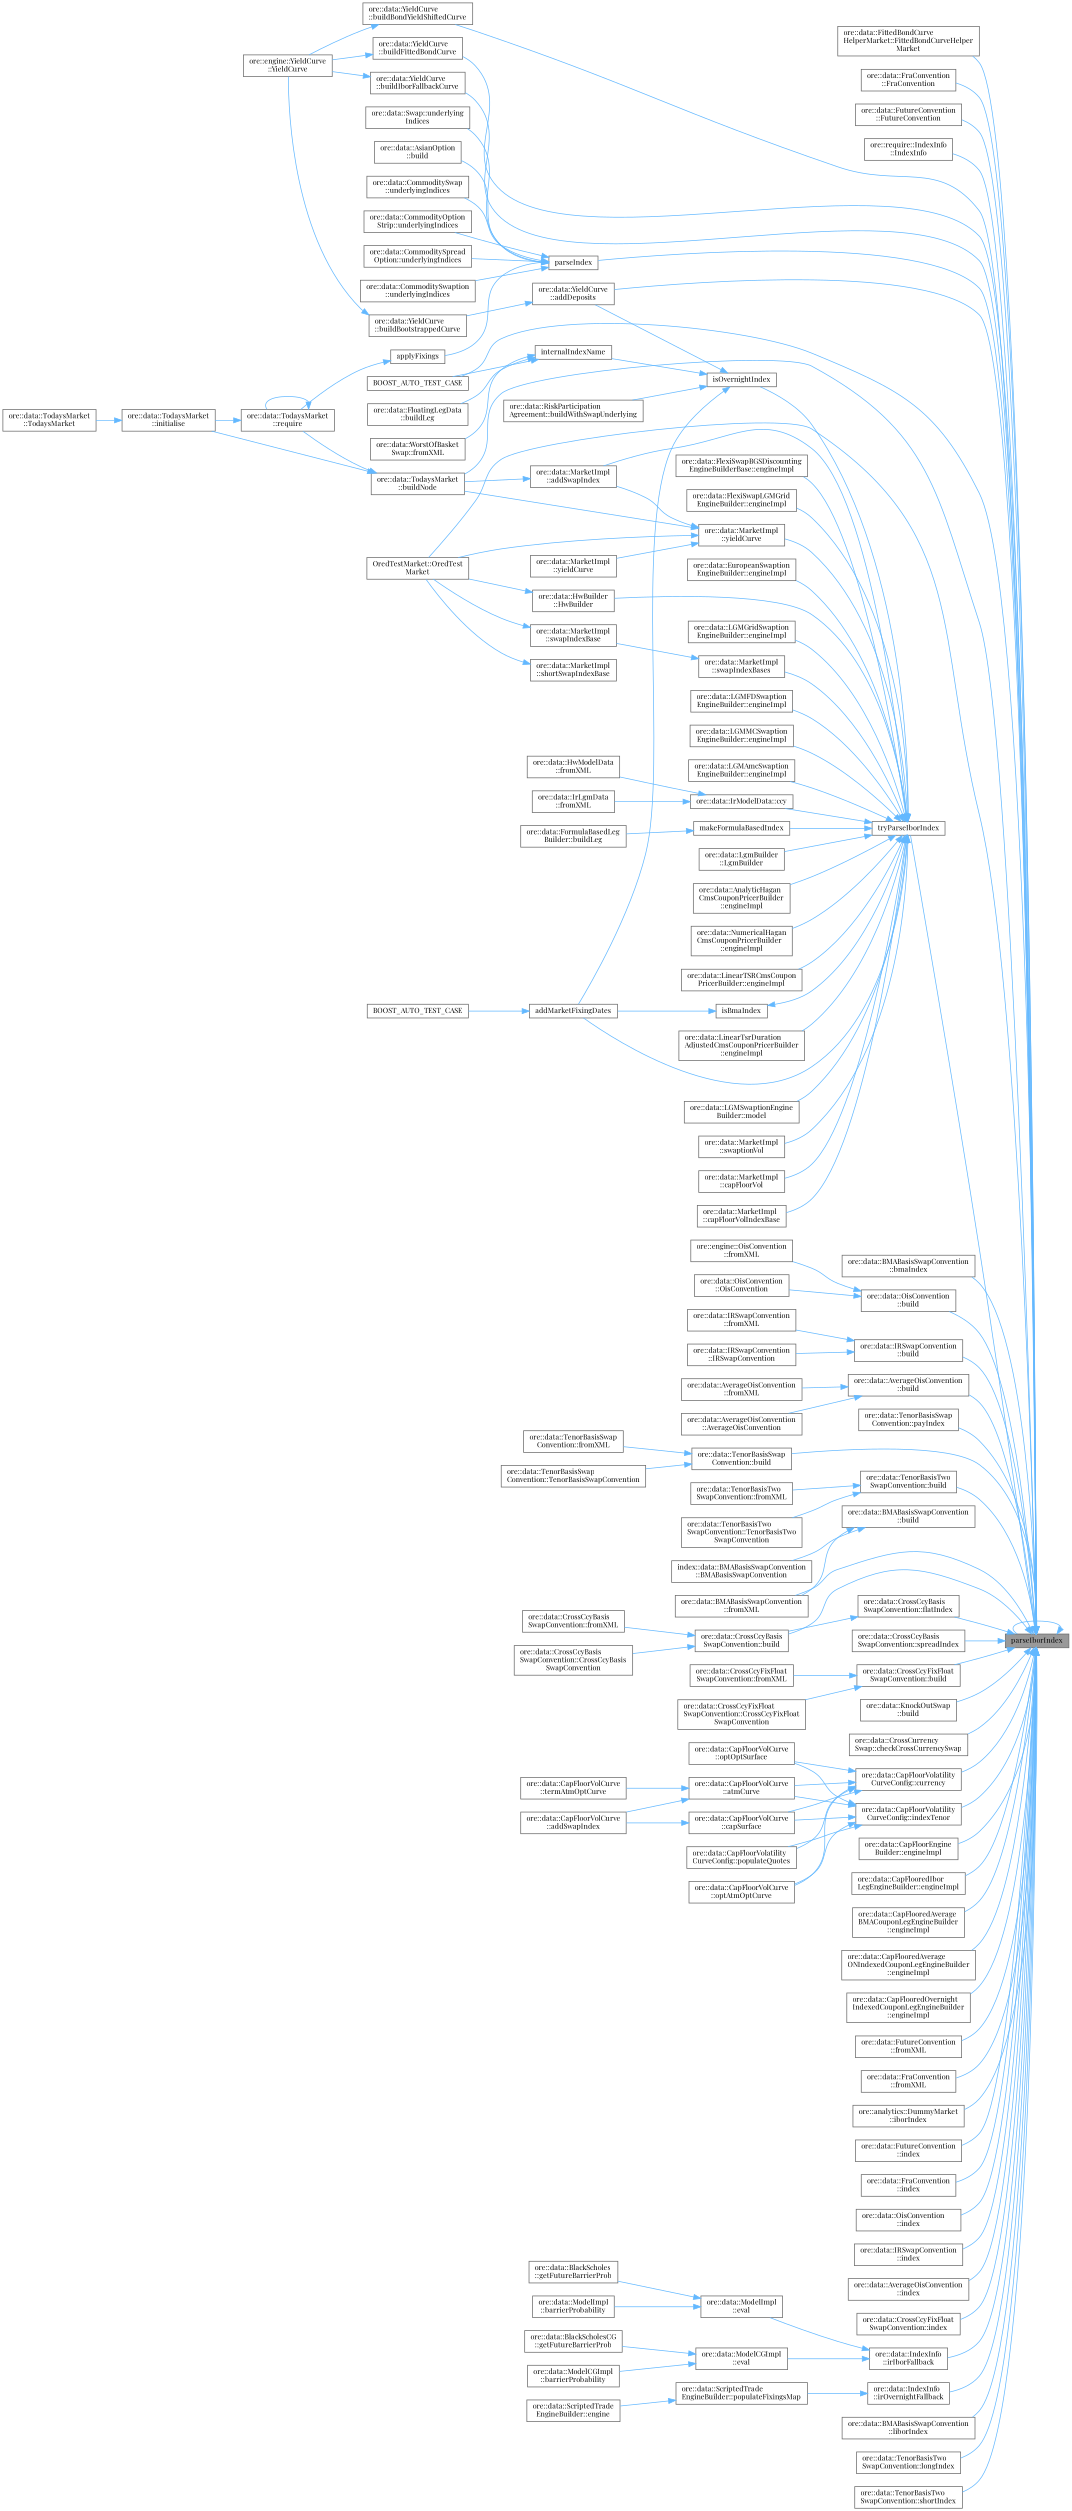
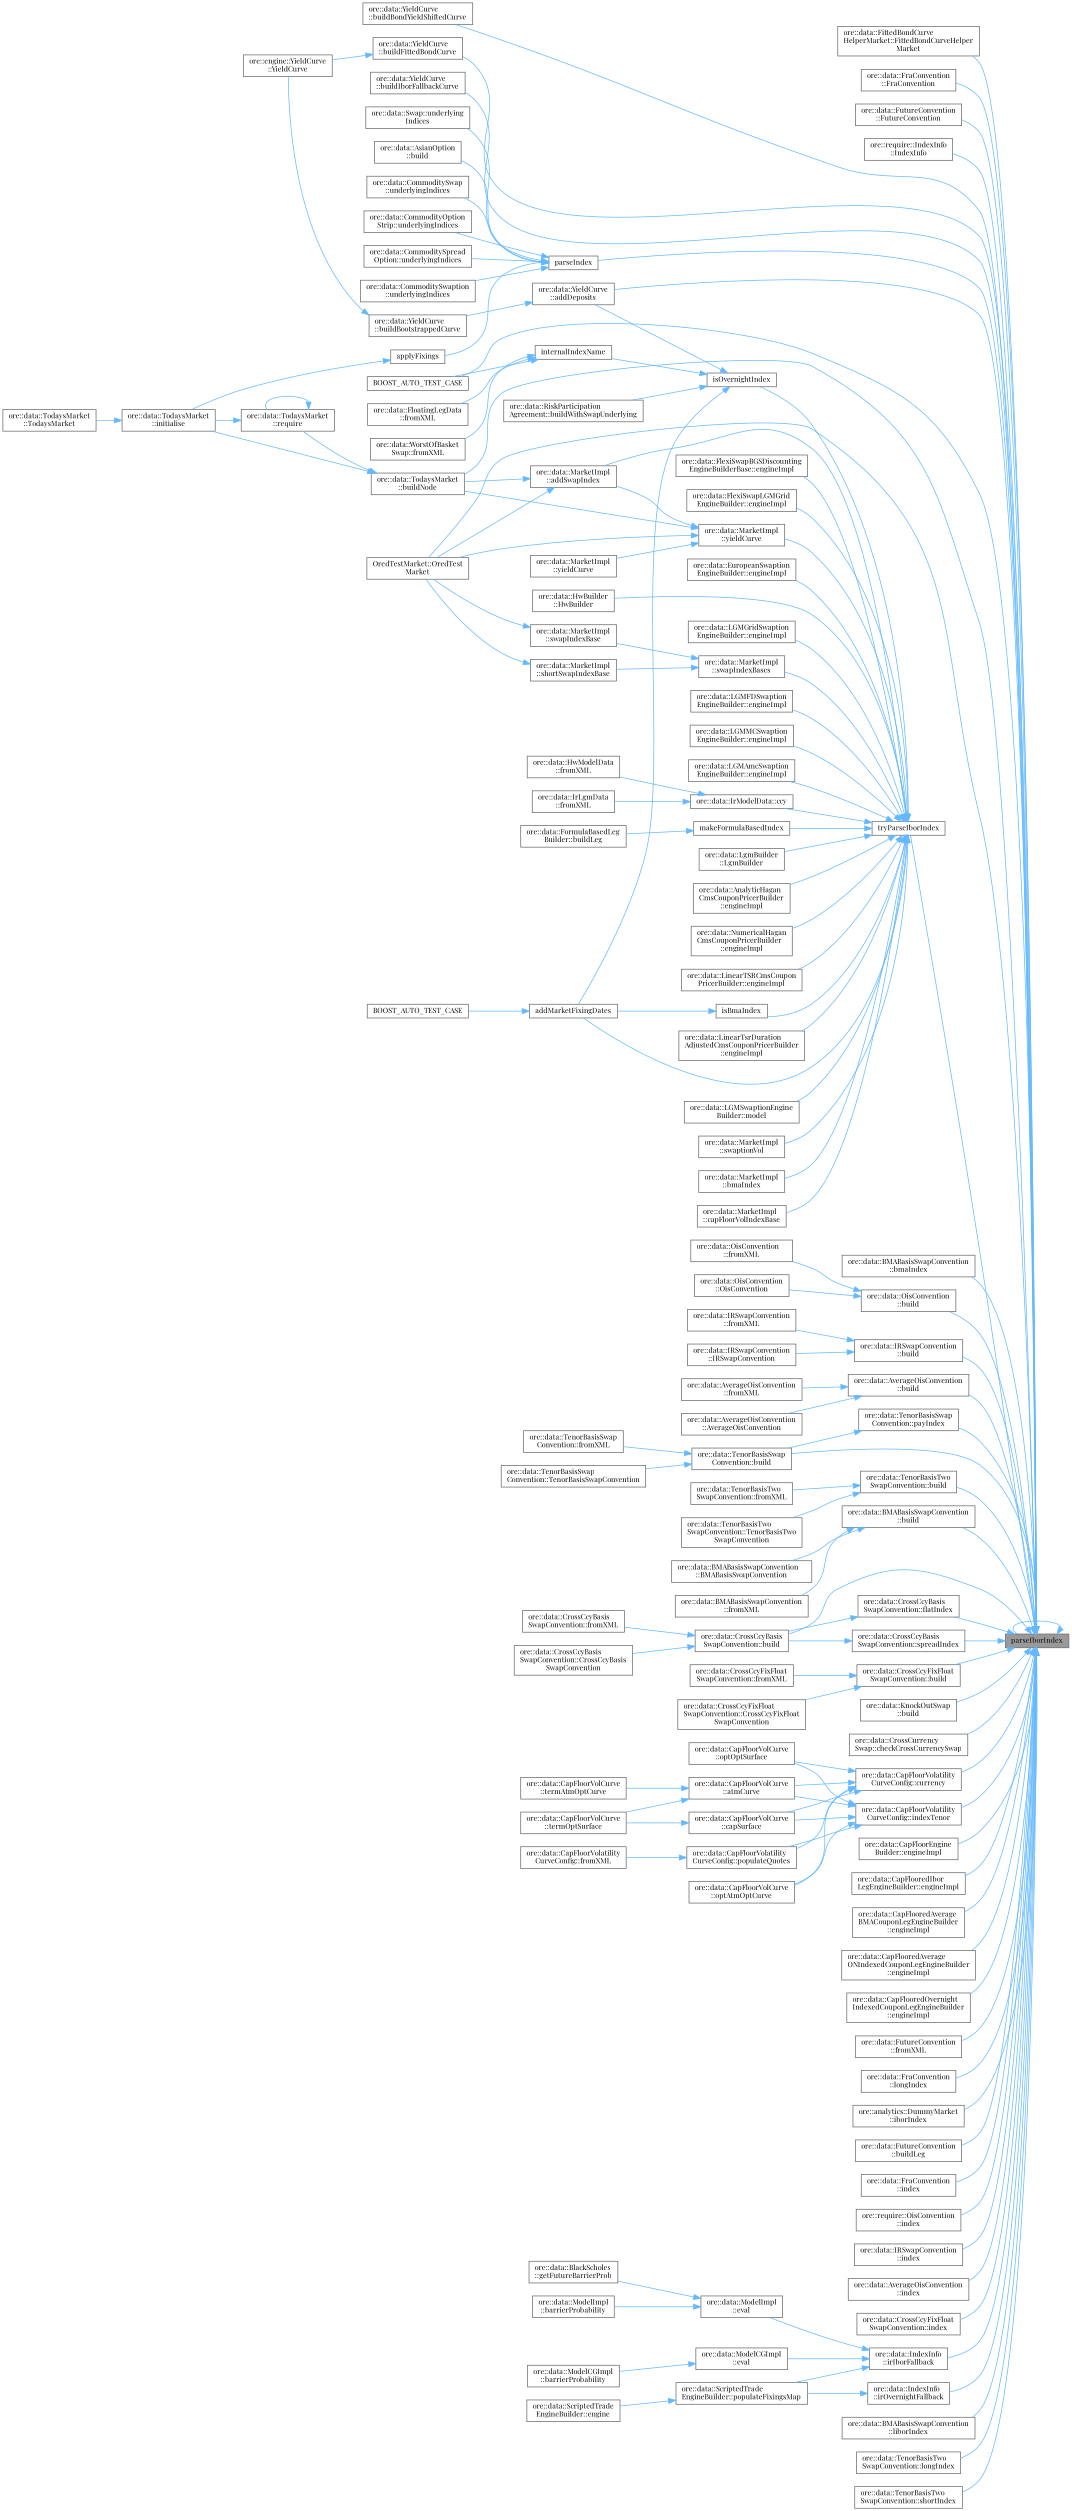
edge "ore::engine::YieldCurve ::YieldCurve" -> "ore::data::YieldCurve ::buildBondYieldShiftedCurve": removed
edge "ore::engine::YieldCurve ::YieldCurve" -> "ore::data::YieldCurve ::buildIborFallbackCurve": removed
edge "ore::data::TodaysMarket ::require" -> "applyFixings": now "ore::data::TodaysMarket ::initialise" -> "applyFixings"
node "ore::data::FloatingLegData ::buildLeg": label "ore::data::FloatingLegData ::buildLeg" -> "ore::data::FloatingLegData ::fromXML"
edge "OredTestMarket::OredTest Market" -> "ore::data::HwBuilder ::HwBuilder": now "OredTestMarket::OredTest Market" -> "ore::data::MarketImpl ::addSwapIndex"
edge "ore::data::MarketImpl ::shortSwapIndexBase" -> "ore::data::MarketImpl ::swapIndexBases": added
edge "tryParseIborIndex" -> "isBmaIndex": reversed
node "ore::data::MarketImpl ::capFloorVol": label "ore::data::MarketImpl ::capFloorVol" -> "ore::data::MarketImpl ::bmaIndex"
node "ore::engine::OisConvention ::fromXML": label "ore::engine::OisConvention ::fromXML" -> "ore::data::OisConvention ::fromXML"
edge "ore::data::TenorBasisSwap Convention::build" -> "ore::data::TenorBasisSwap Convention::payIndex": added
edge "ore::data::BMABasisSwapConvention ::fromXML" -> "parseIborIndex": now "ore::data::BMABasisSwapConvention ::build" -> "parseIborIndex"
node "index::data::BMABasisSwapConvention ::BMABasisSwapConvention": label "index::data::BMABasisSwapConvention ::BMABasisSwapConvention" -> "ore::data::BMABasisSwapConvention ::BMABasisSwapConvention"
edge "ore::data::CrossCcyBasis SwapConvention::build" -> "ore::data::CrossCcyBasis SwapConvention::spreadIndex": added
node "ore::data::CapFloorVolCurve ::addSwapIndex": label "ore::data::CapFloorVolCurve ::addSwapIndex" -> "ore::data::CapFloorVolCurve ::termOptSurface"
node "ore::data::CapFloorVolatility CurveConfig::fromXML": added
node "ore::data::FraConvention ::fromXML": label "ore::data::FraConvention ::fromXML" -> "ore::data::FraConvention ::longIndex"
node "ore::data::FutureConvention ::index": label "ore::data::FutureConvention ::index" -> "ore::data::FutureConvention ::buildLeg"
node "ore::data::OisConvention ::index": label "ore::data::OisConvention ::index" -> "ore::require::OisConvention ::index"
node "ore::data::BlackScholesCG ::getFutureBarrierProb": removed
edge "ore::data::ScriptedTrade EngineBuilder::populateFixingsMap" -> "ore::data::IndexInfo ::irIborFallback": added
